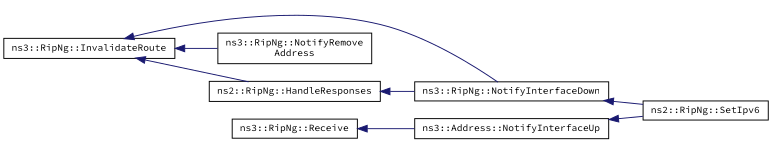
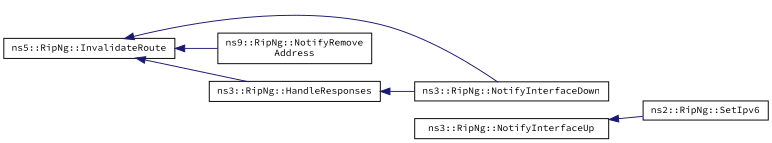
node "ns3::RipNg::InvalidateRoute": label "ns3::RipNg::InvalidateRoute" -> "ns5::RipNg::InvalidateRoute"
node "ns3::RipNg::NotifyRemove Address": label "ns3::RipNg::NotifyRemove Address" -> "ns9::RipNg::NotifyRemove Address"
node "ns2::RipNg::HandleResponses": label "ns2::RipNg::HandleResponses" -> "ns3::RipNg::HandleResponses"
edge "ns2::RipNg::SetIpv6" -> "ns3::RipNg::NotifyInterfaceDown": removed
node "ns3::RipNg::Receive": removed
node "ns3::Address::NotifyInterfaceUp": label "ns3::Address::NotifyInterfaceUp" -> "ns3::RipNg::NotifyInterfaceUp"
